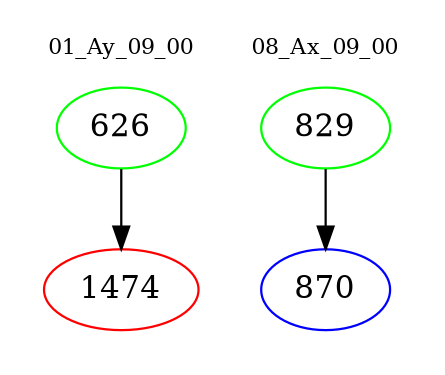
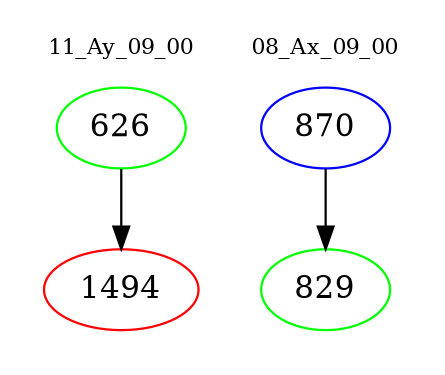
cluster "01_Ay_09_00": label "01_Ay_09_00" -> "11_Ay_09_00"
edge "829" -> "870": reversed
node "1474": label "1474" -> "1494"
